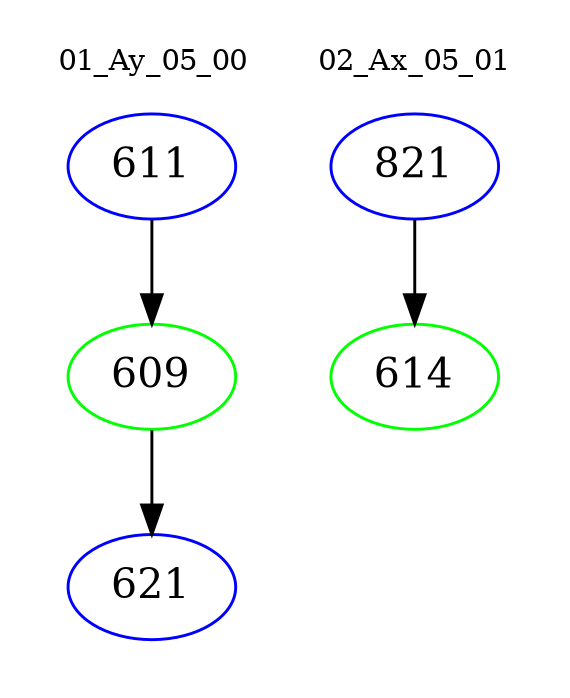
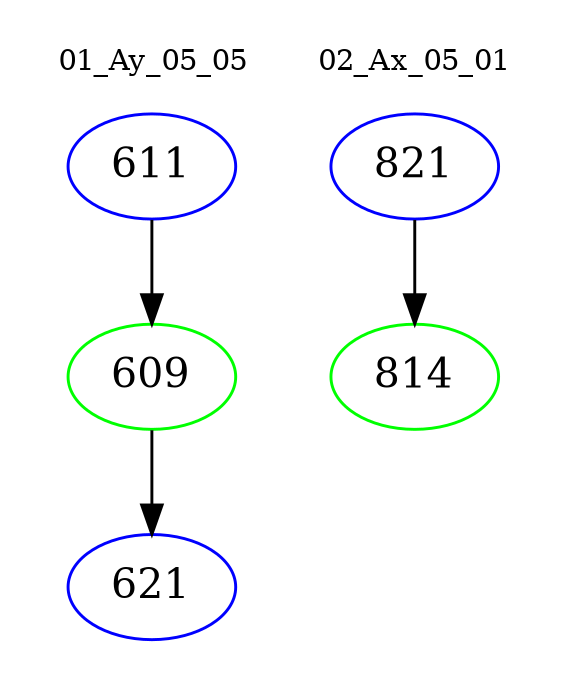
cluster "01_Ay_05_00": label "01_Ay_05_00" -> "01_Ay_05_05"
node "614": label "614" -> "814"
